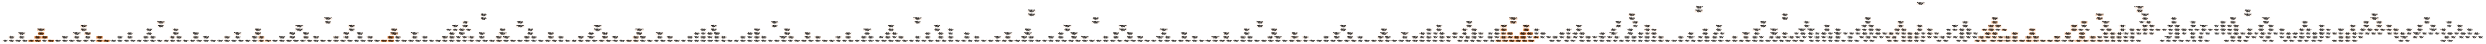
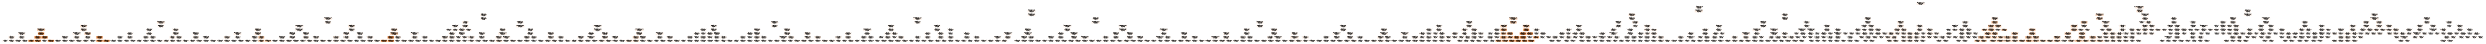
node "squared_error = 0.0 samples = 38 value = 0.616": removed
